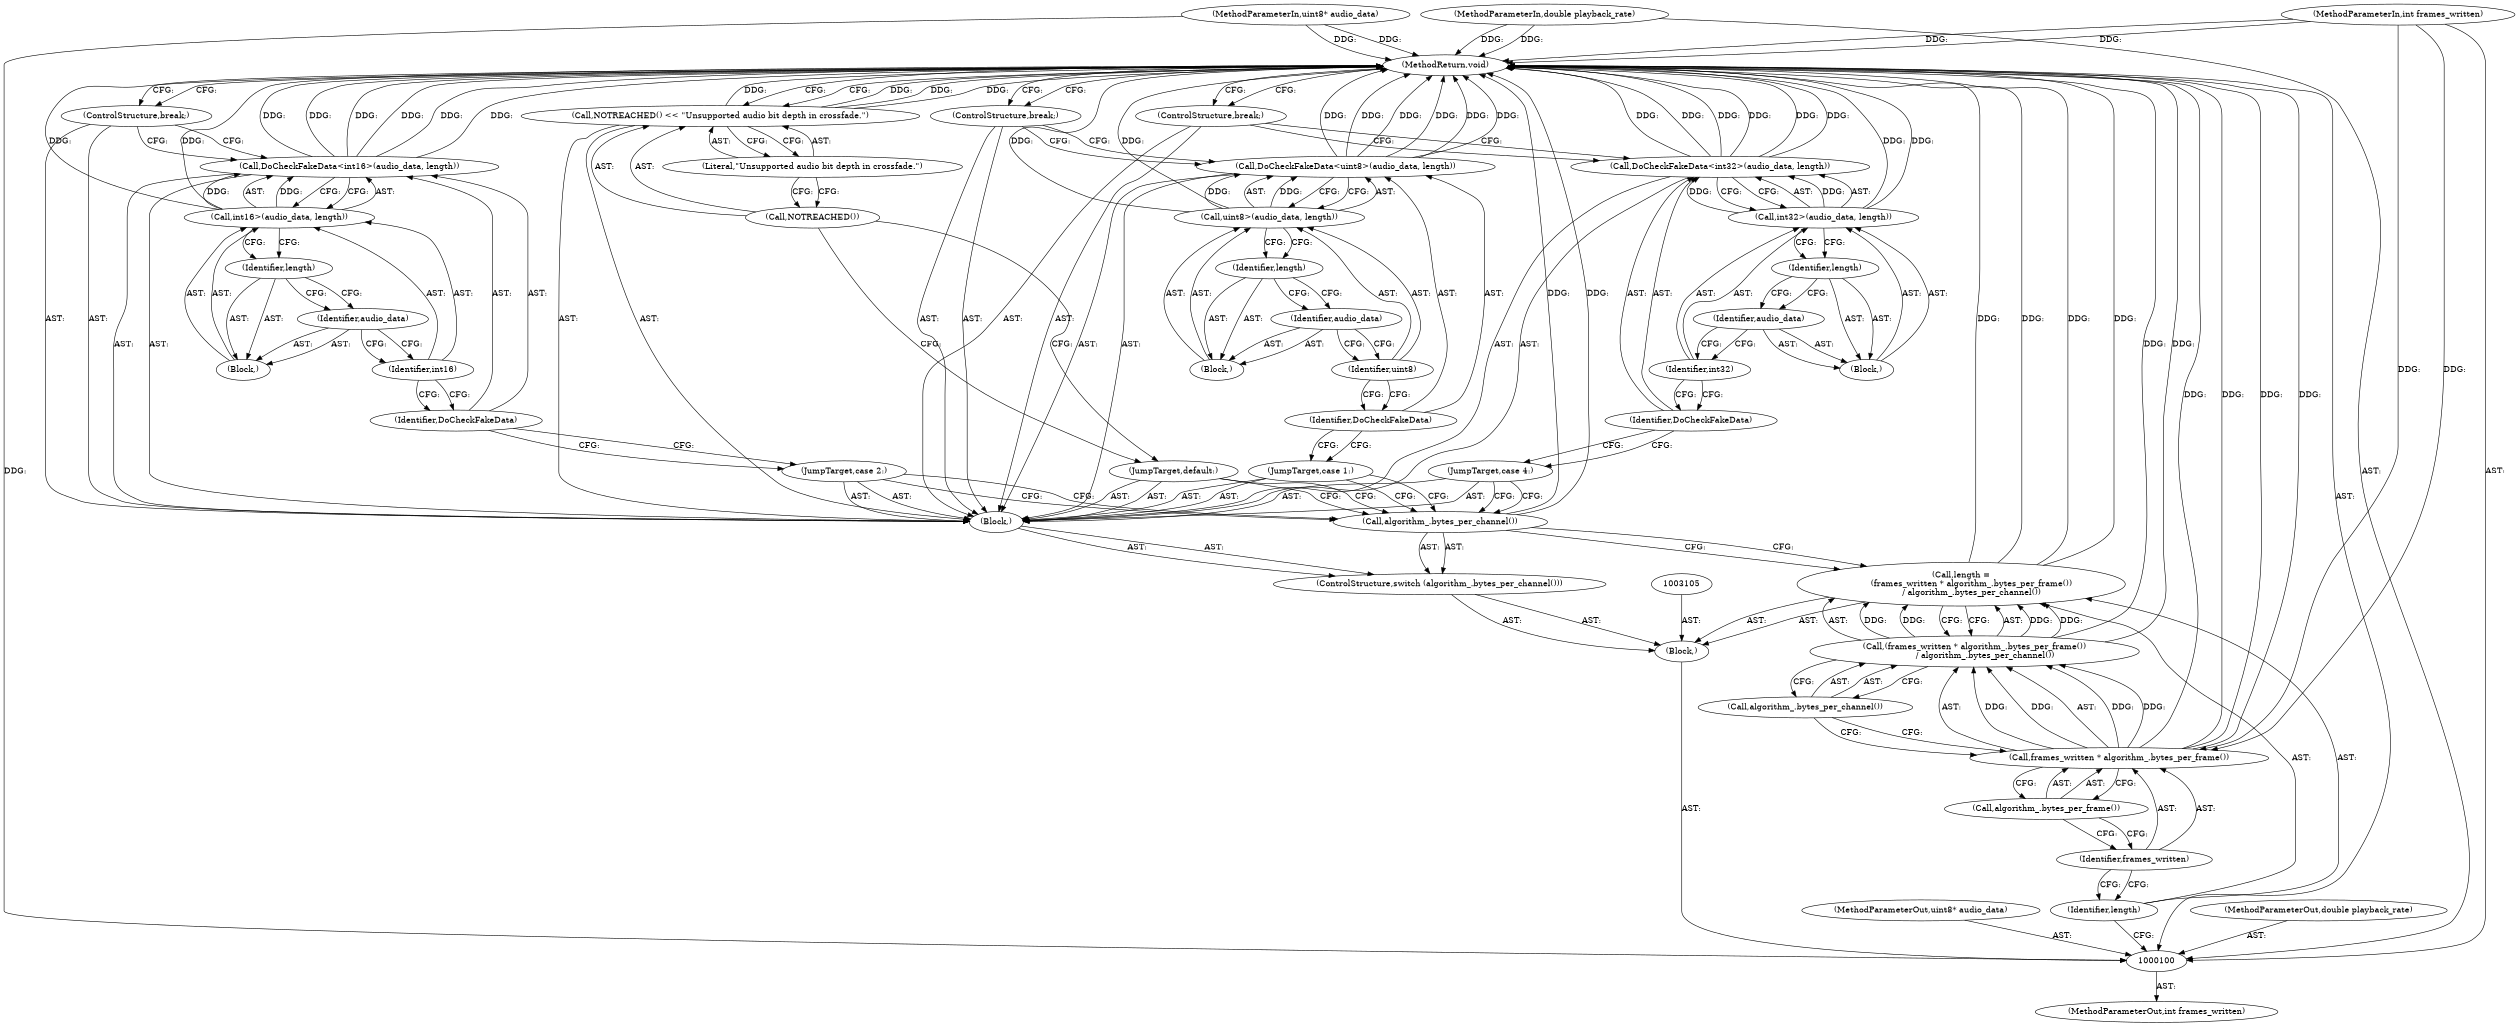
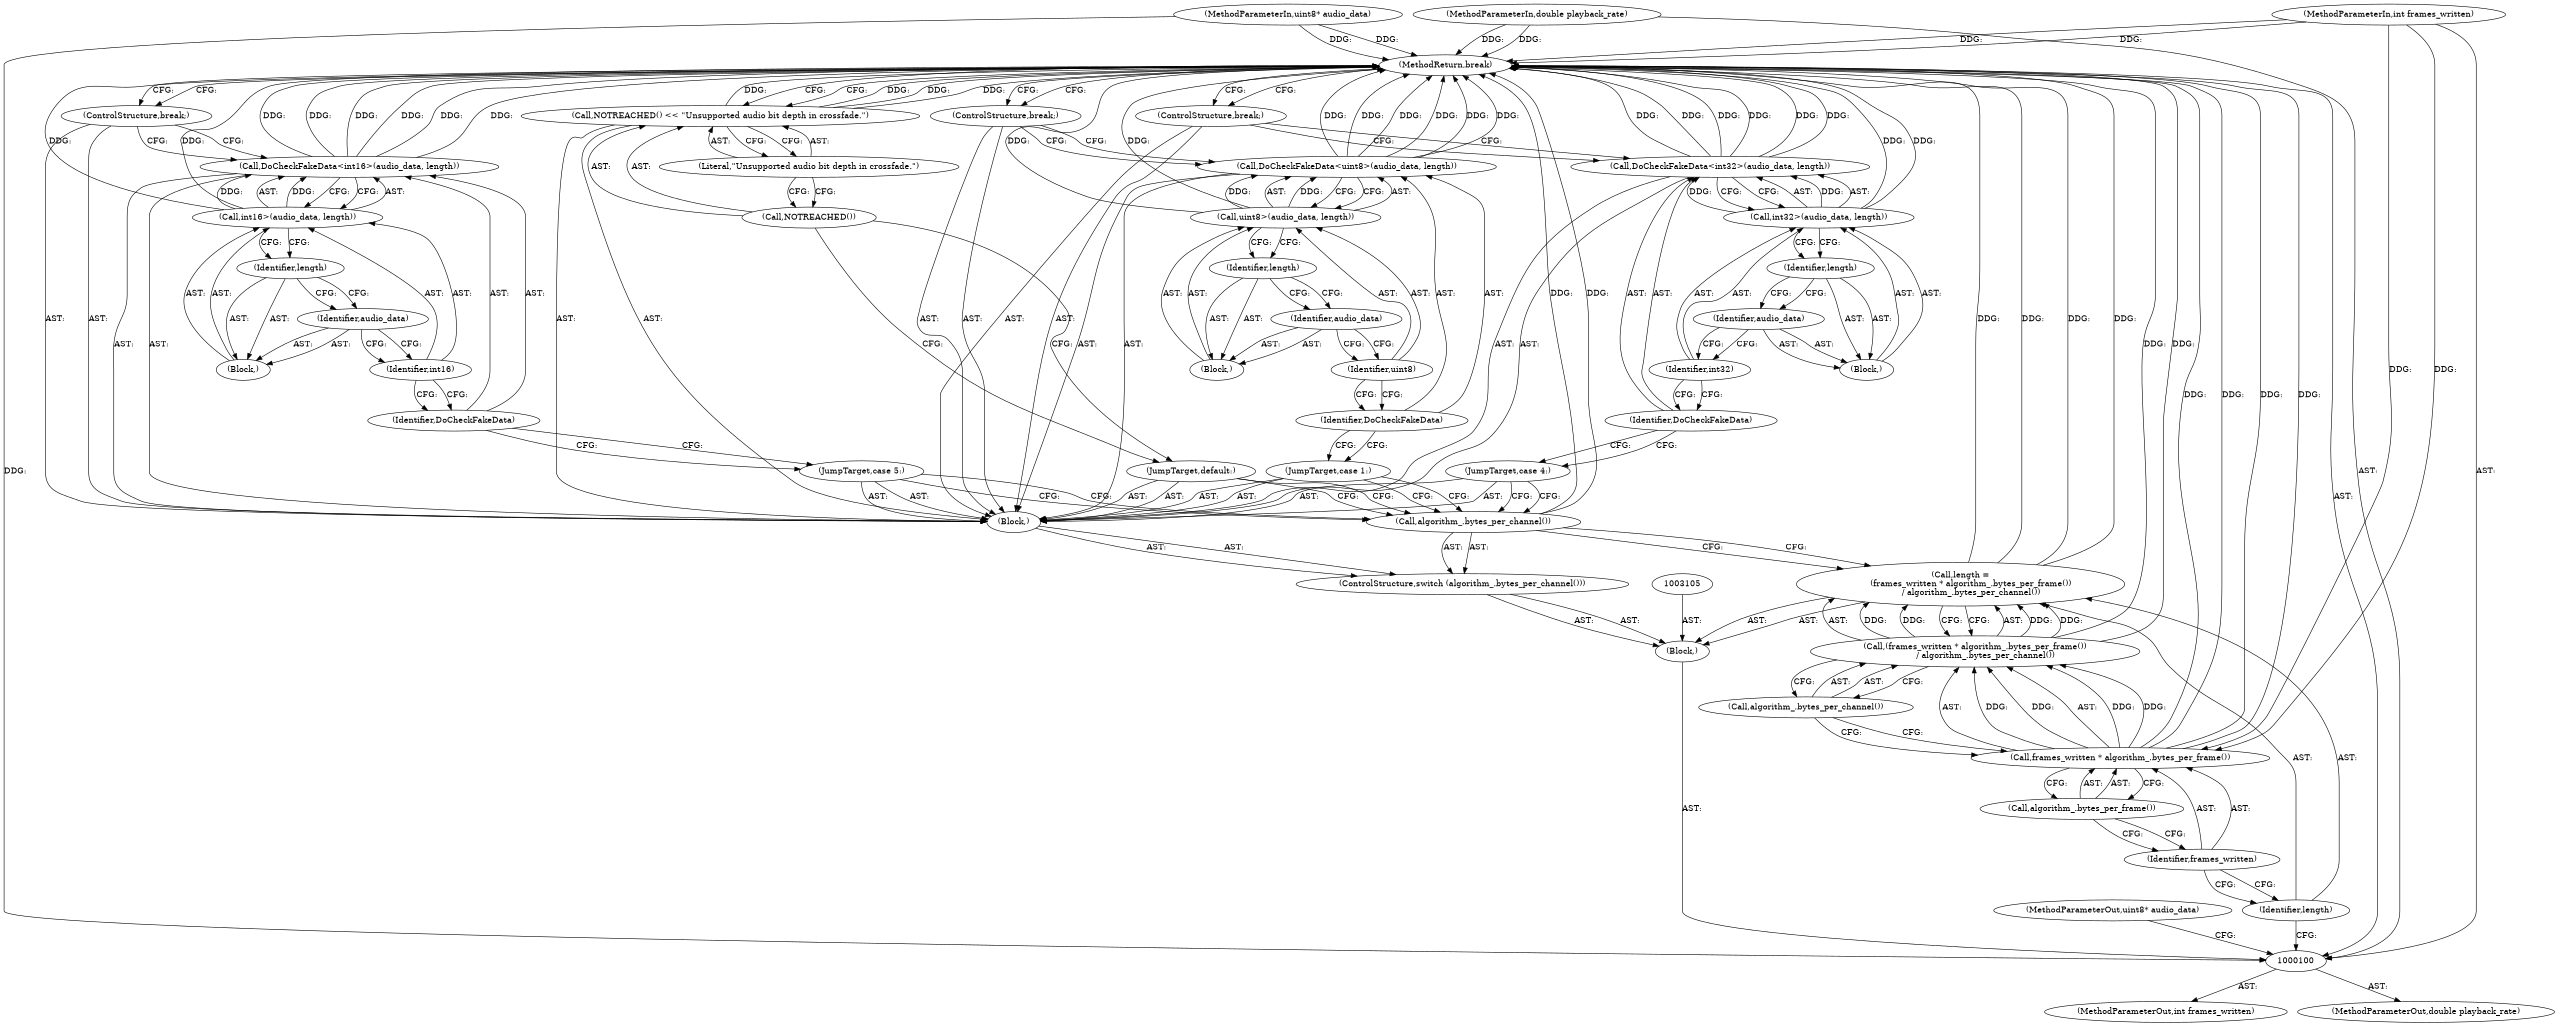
node "(MethodReturn,void)": label "(MethodReturn,void)" -> "(MethodReturn,break)"
node "(JumpTarget,case 2:)": label "(JumpTarget,case 2:)" -> "(JumpTarget,case 5:)"
edge "(MethodParameterOut,uint8* audio_data)" -> "1000100": label "AST: " -> "CFG: "
edge "(MethodParameterOut,double playback_rate)" -> "1000100": reversed
